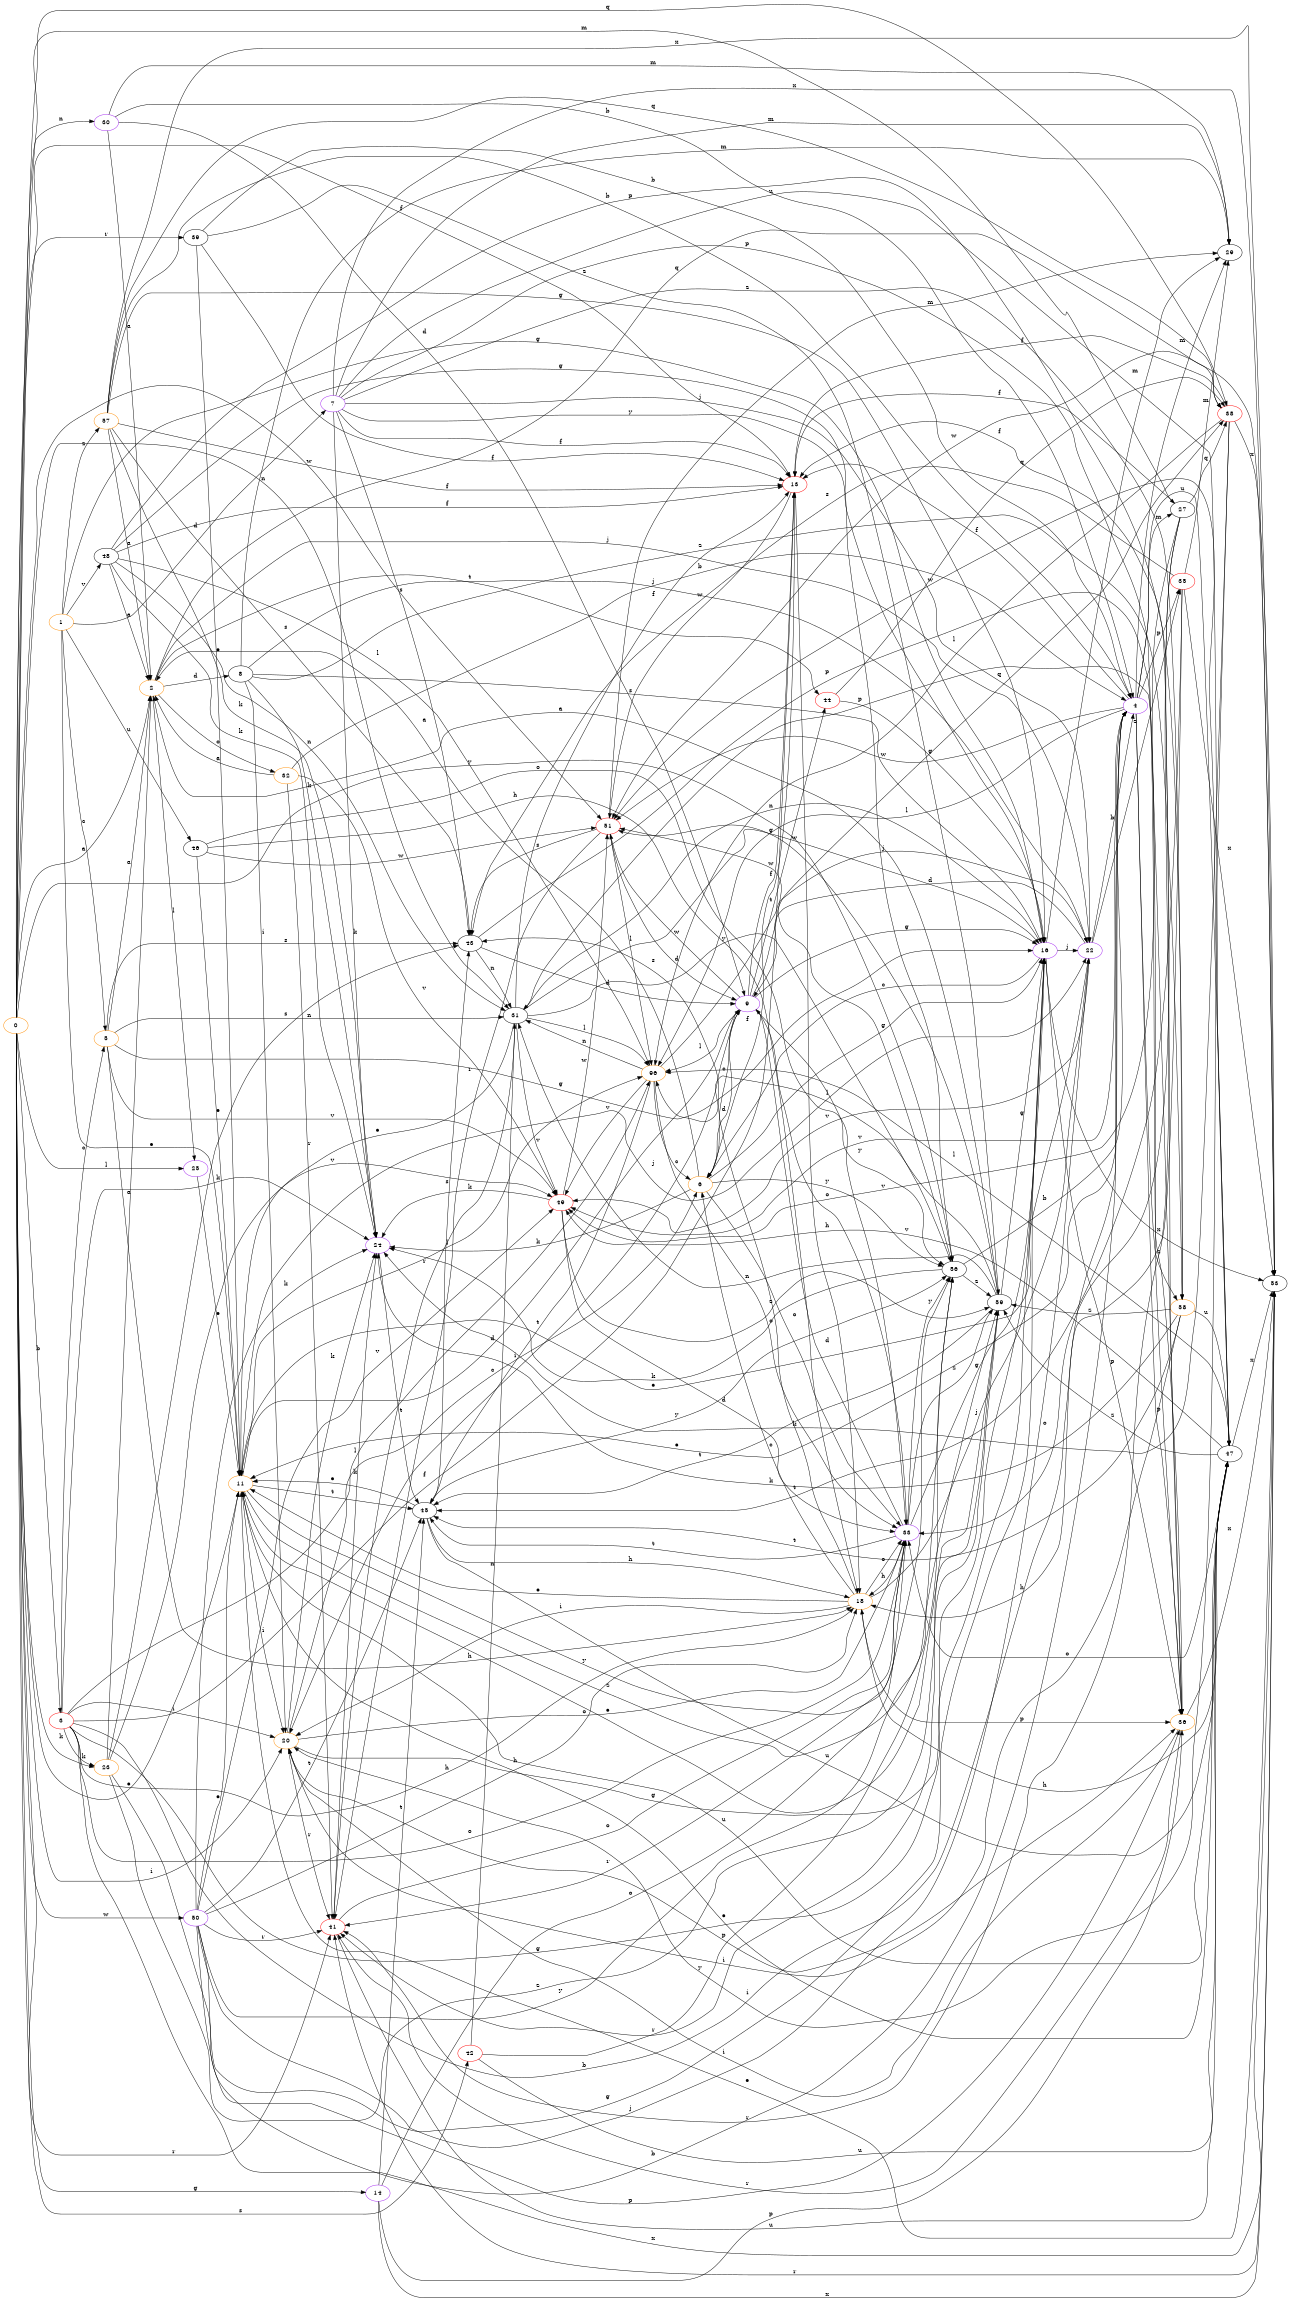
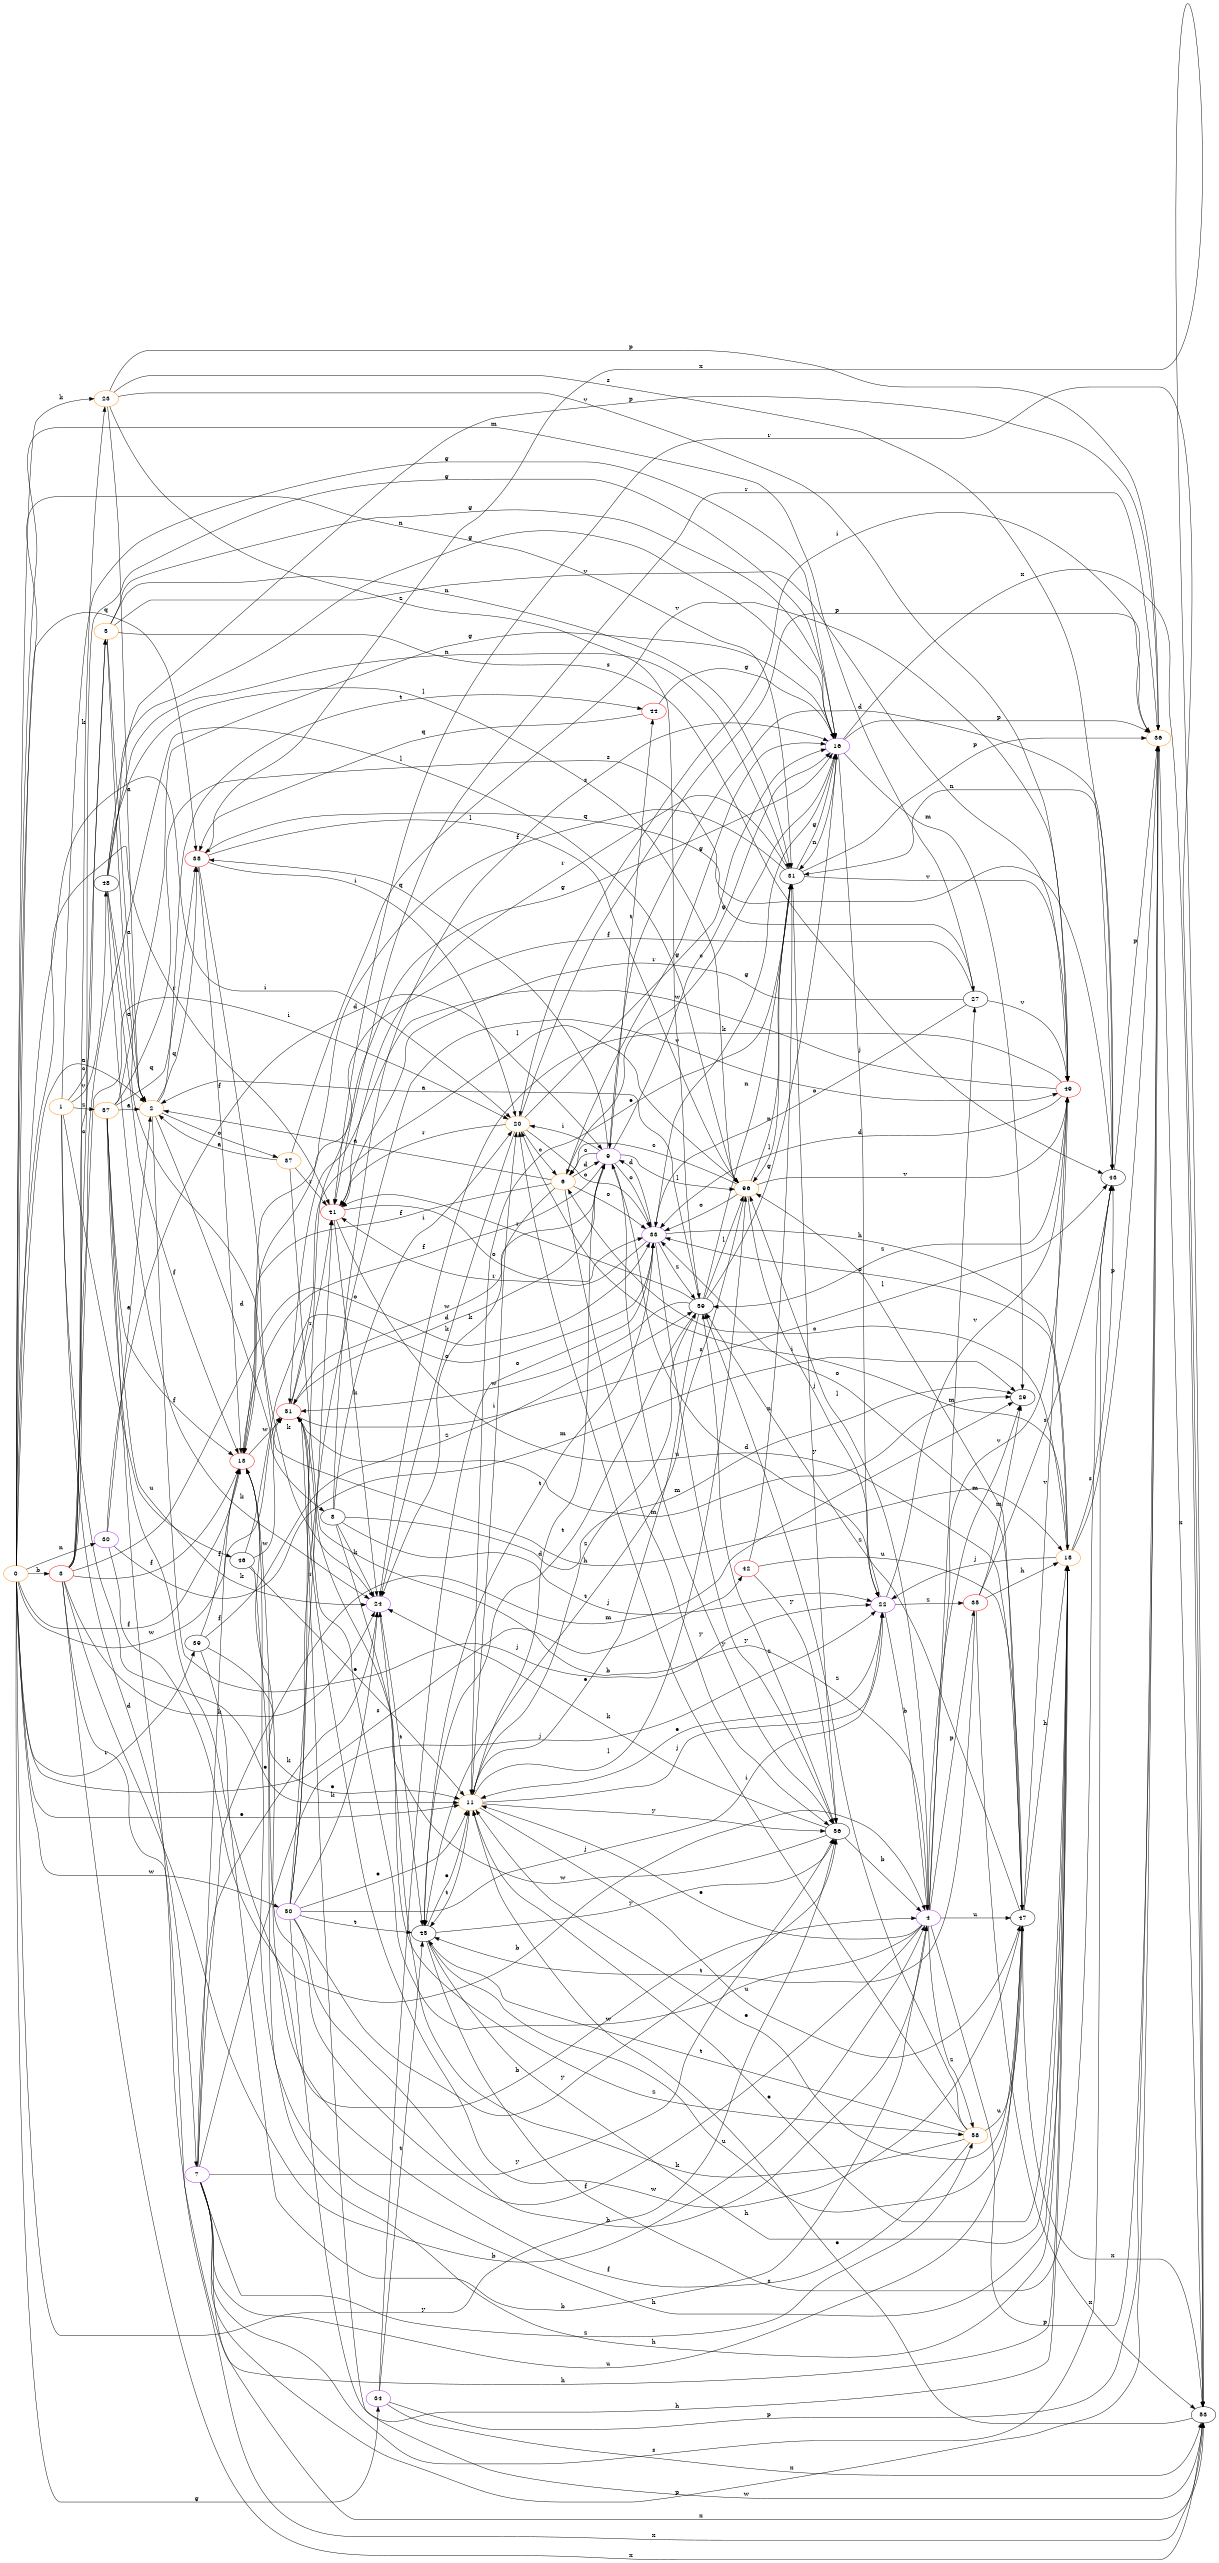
node "32": label "32" -> "37"
node "25": removed
node "14": label "14" -> "34"
